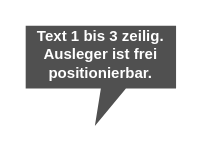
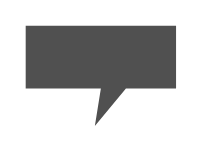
node "Text 1 bis 3 zeilig. Ausleger ist frei positionierbar.": removed
